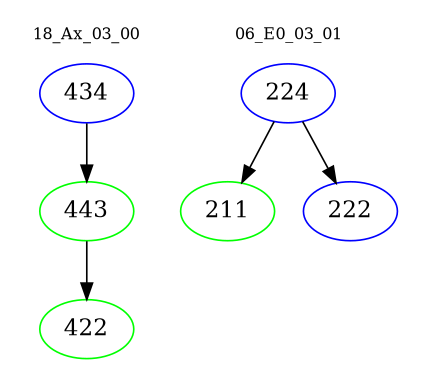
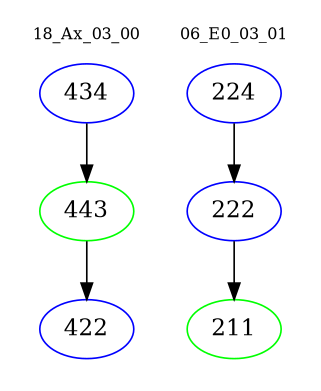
edge "224" -> "211": now "222" -> "211"
node "422": color green -> blue
